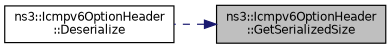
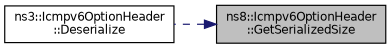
node "ns3::Icmpv6OptionHeader ::GetSerializedSize": label "ns3::Icmpv6OptionHeader ::GetSerializedSize" -> "ns8::Icmpv6OptionHeader ::GetSerializedSize"
